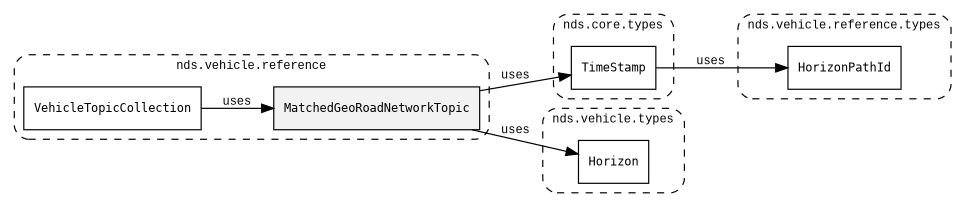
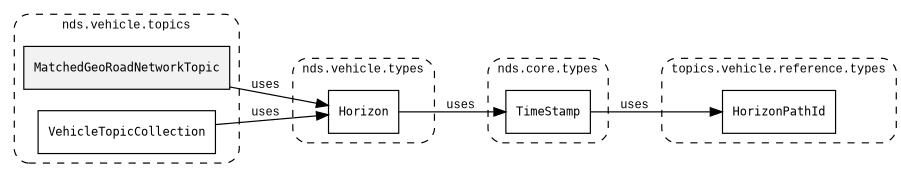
cluster "nds.vehicle.reference.types": label "nds.vehicle.reference.types" -> "topics.vehicle.reference.types"
cluster "nds.vehicle.reference": label "nds.vehicle.reference" -> "nds.vehicle.topics"
edge "MatchedGeoRoadNetworkTopic" -> "TimeStamp": now "Horizon" -> "TimeStamp"
edge "VehicleTopicCollection" -> "MatchedGeoRoadNetworkTopic": now "VehicleTopicCollection" -> "Horizon"
